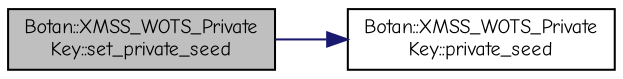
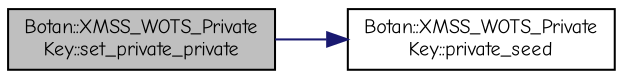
node "Botan::XMSS_WOTS_Private Key::set_private_seed": label "Botan::XMSS_WOTS_Private Key::set_private_seed" -> "Botan::XMSS_WOTS_Private Key::set_private_private"
